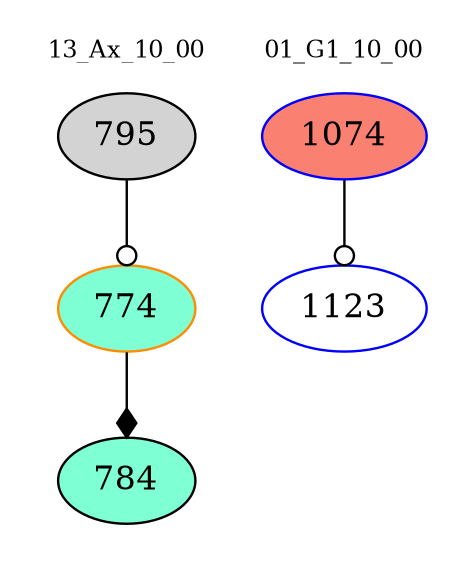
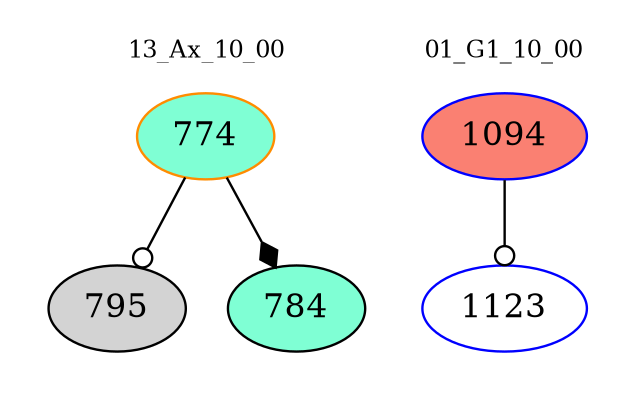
node "1074": label "1074" -> "1094"
edge "795" -> "774": reversed
